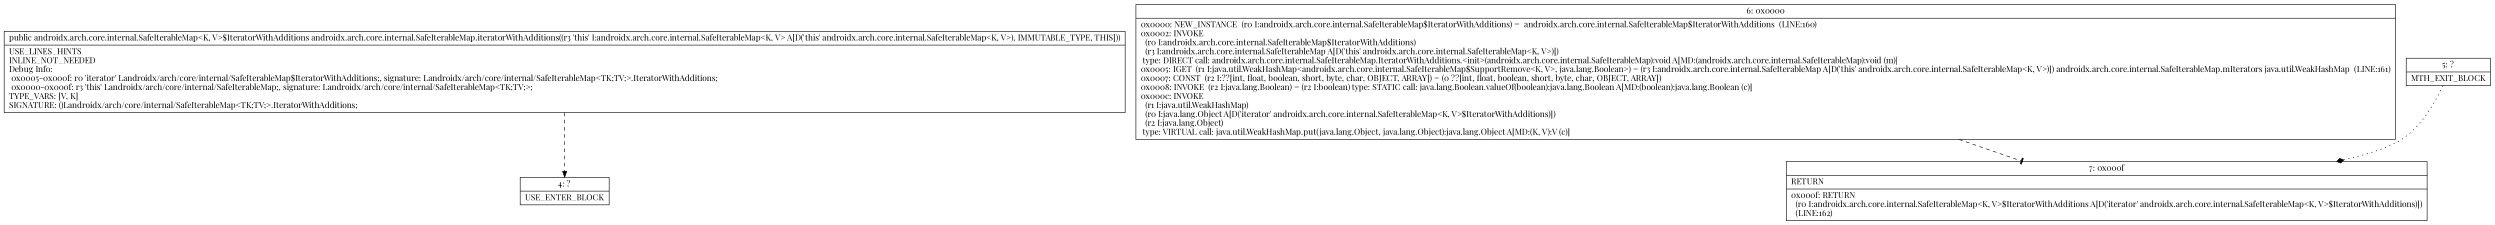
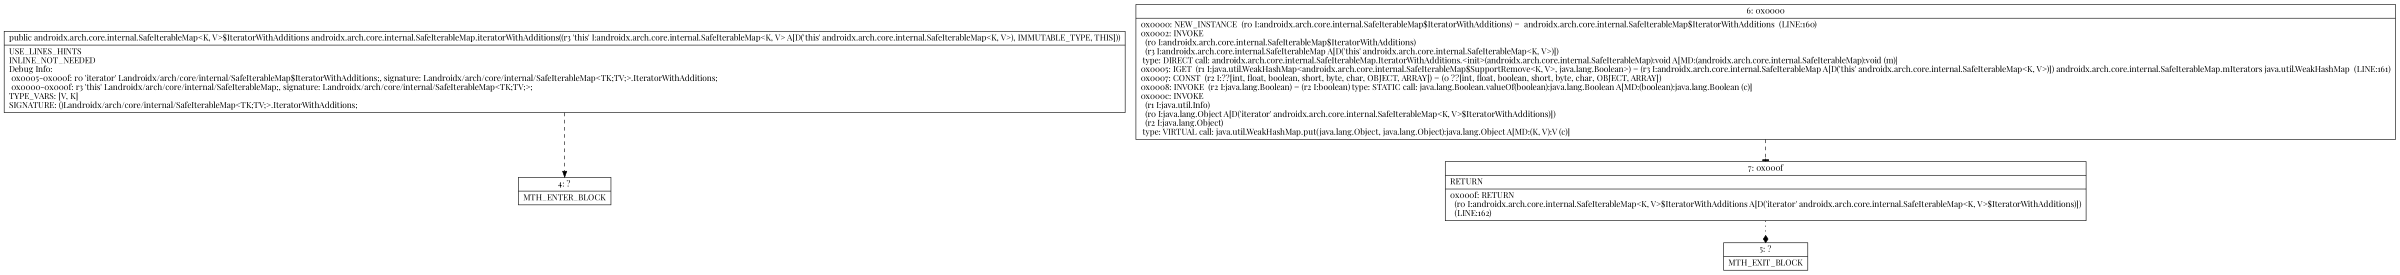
node "6: 0x0000": text "(r1 I:java.util.WeakHashMap)" -> "(r1 I:java.util.Info)"
edge "5: ?" -> "7: 0x000f": reversed
node "4: ?": text "USE_ENTER_BLOCK" -> "MTH_ENTER_BLOCK"
